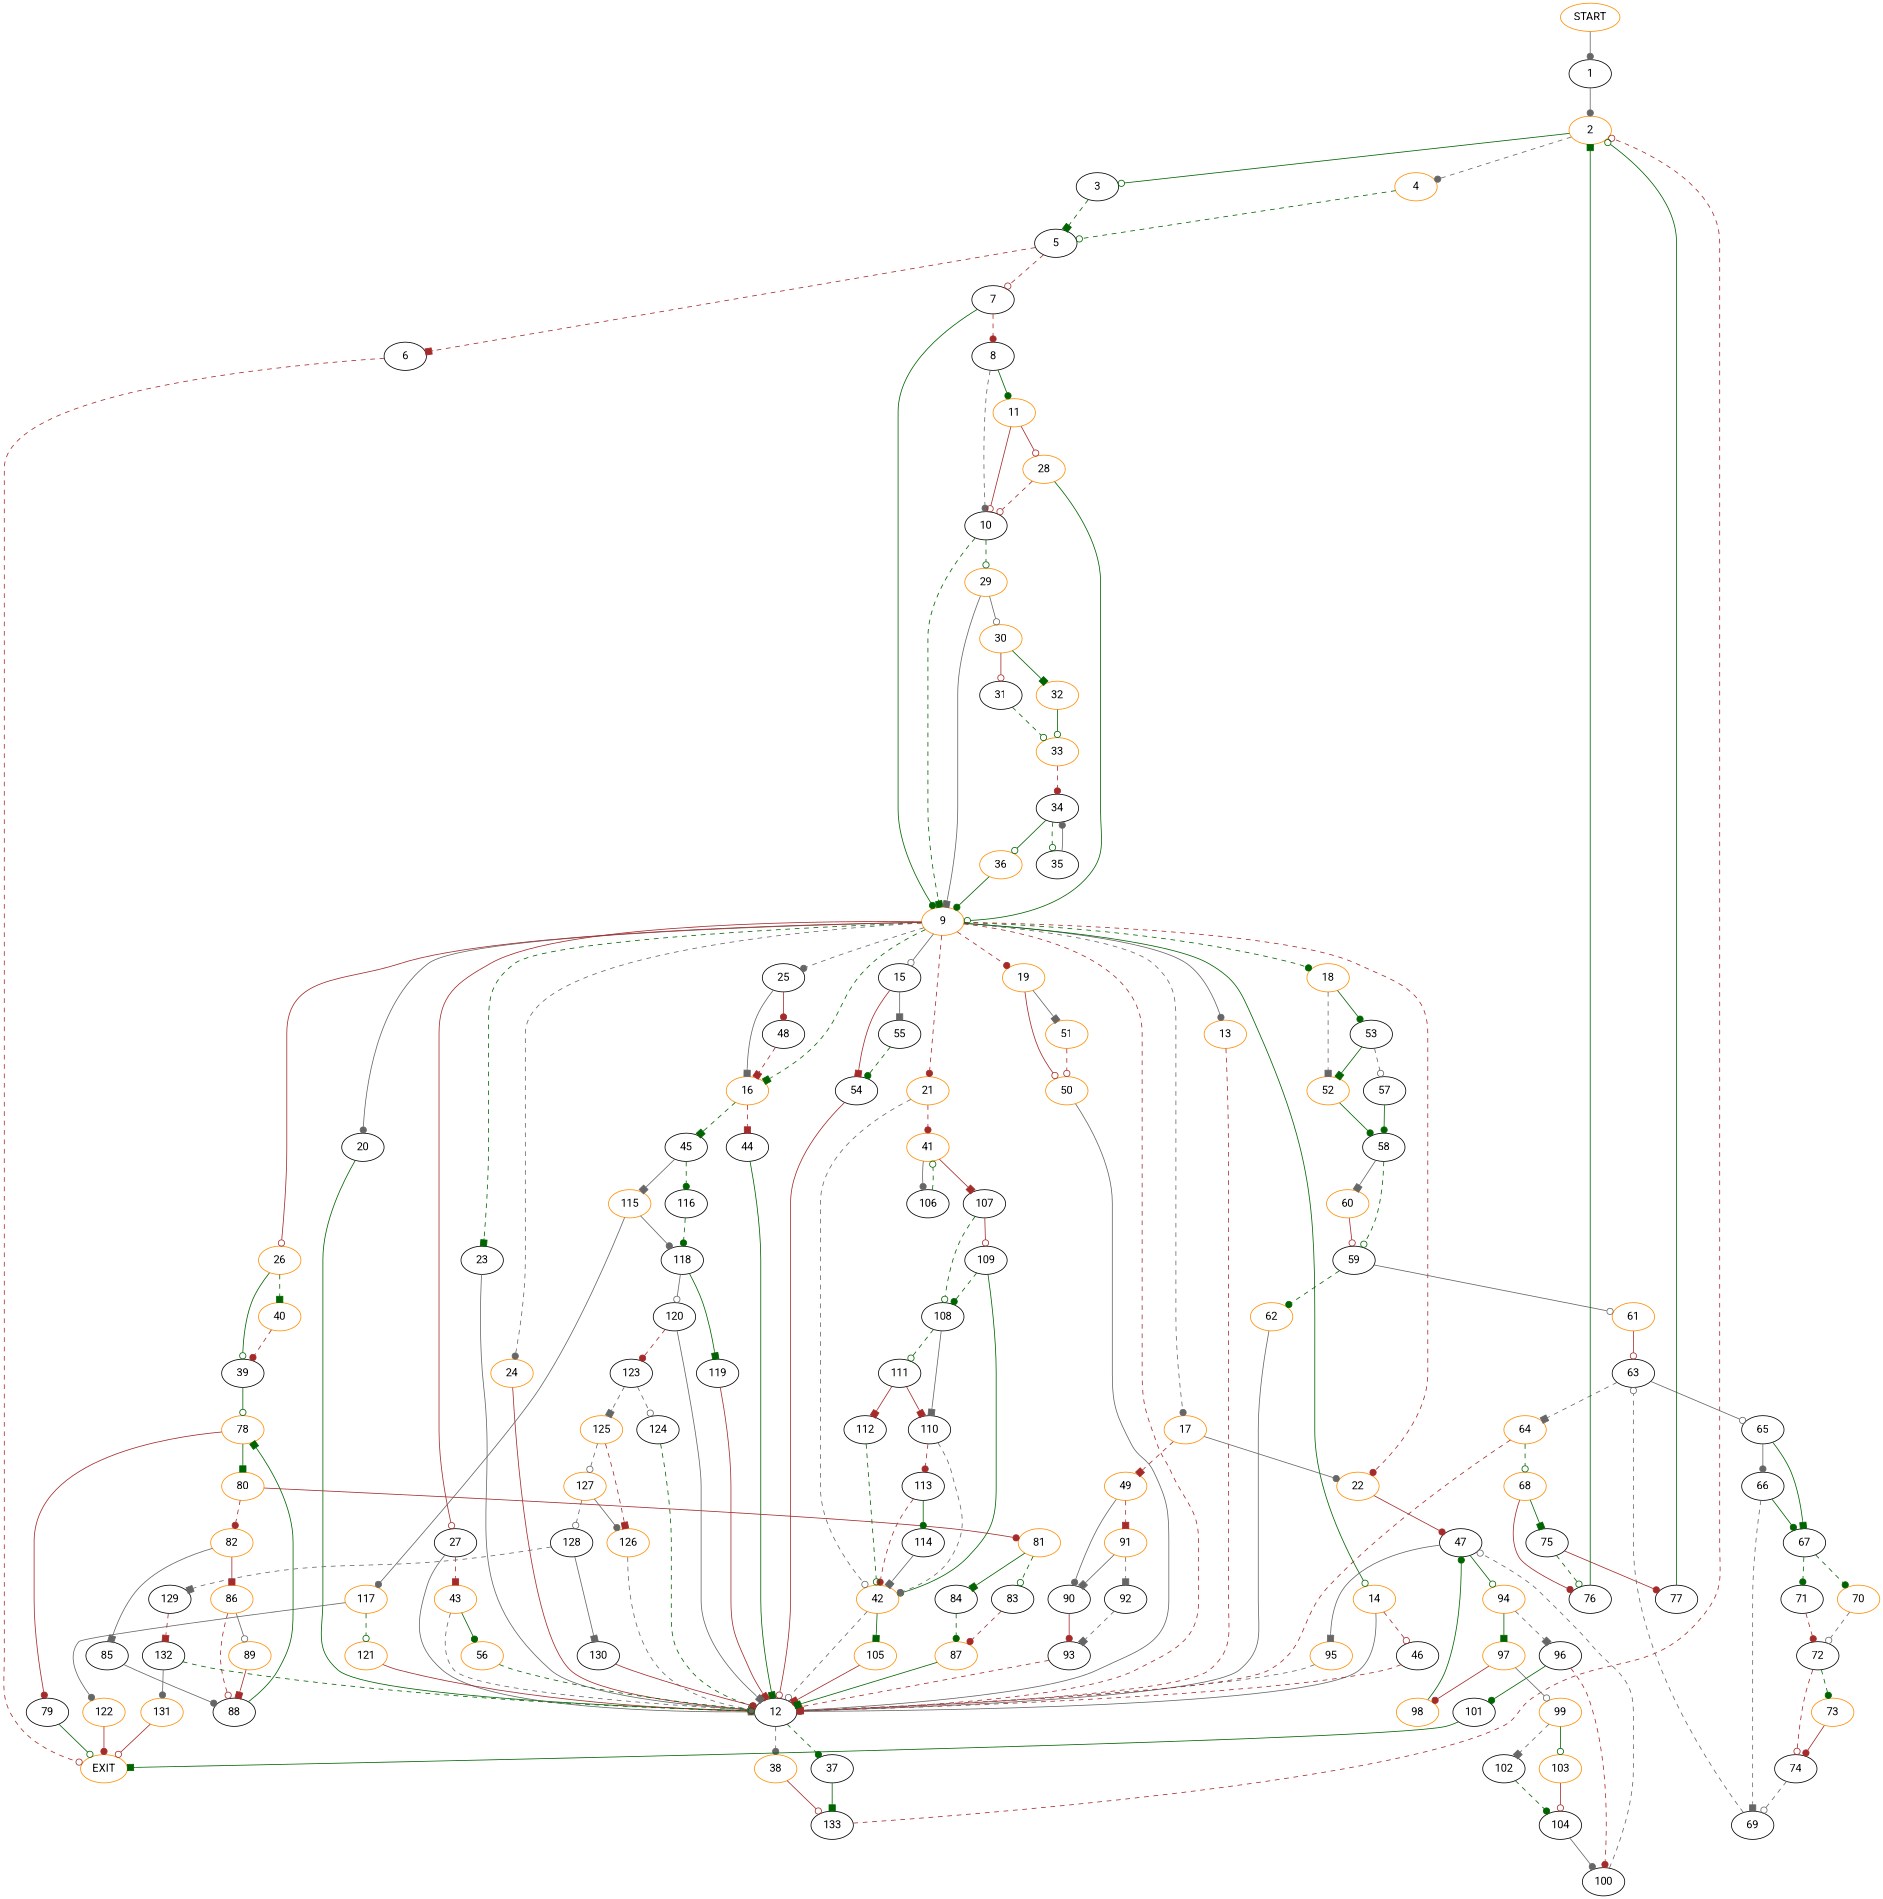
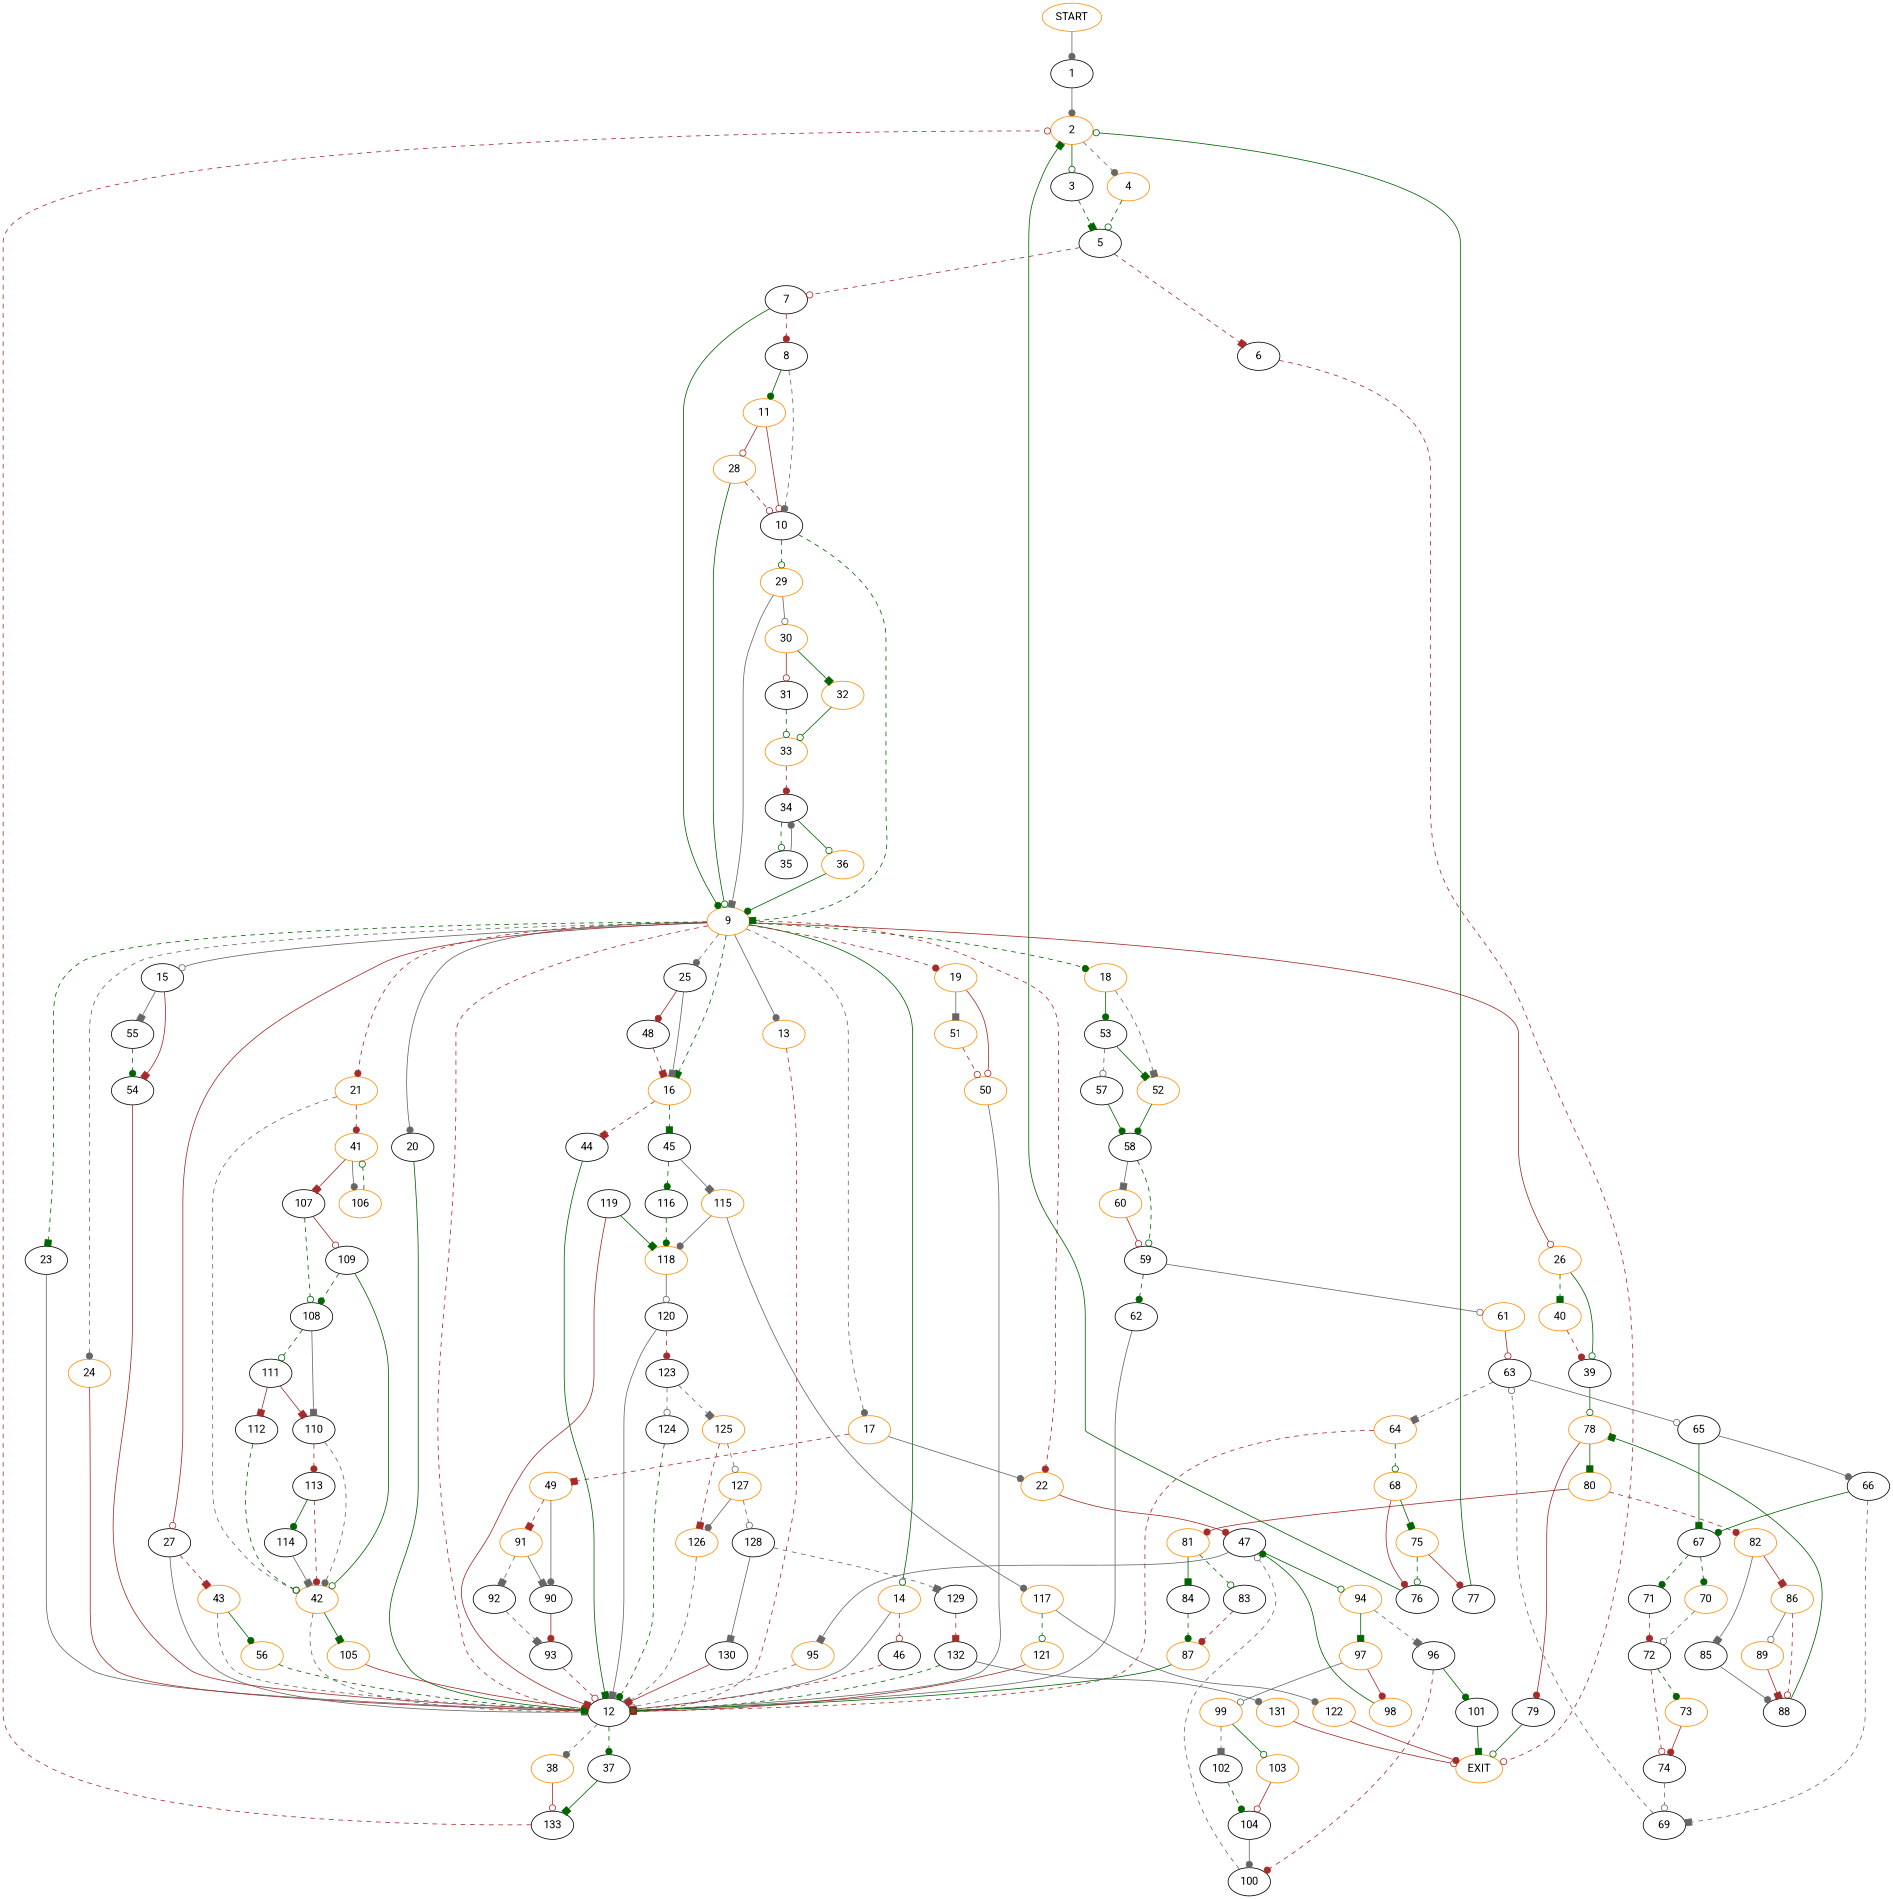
node "106": color black -> darkorange
node "118": color black -> darkorange
edge "118" -> "119": reversed
node "62": color darkorange -> black
node "75": color black -> darkorange
